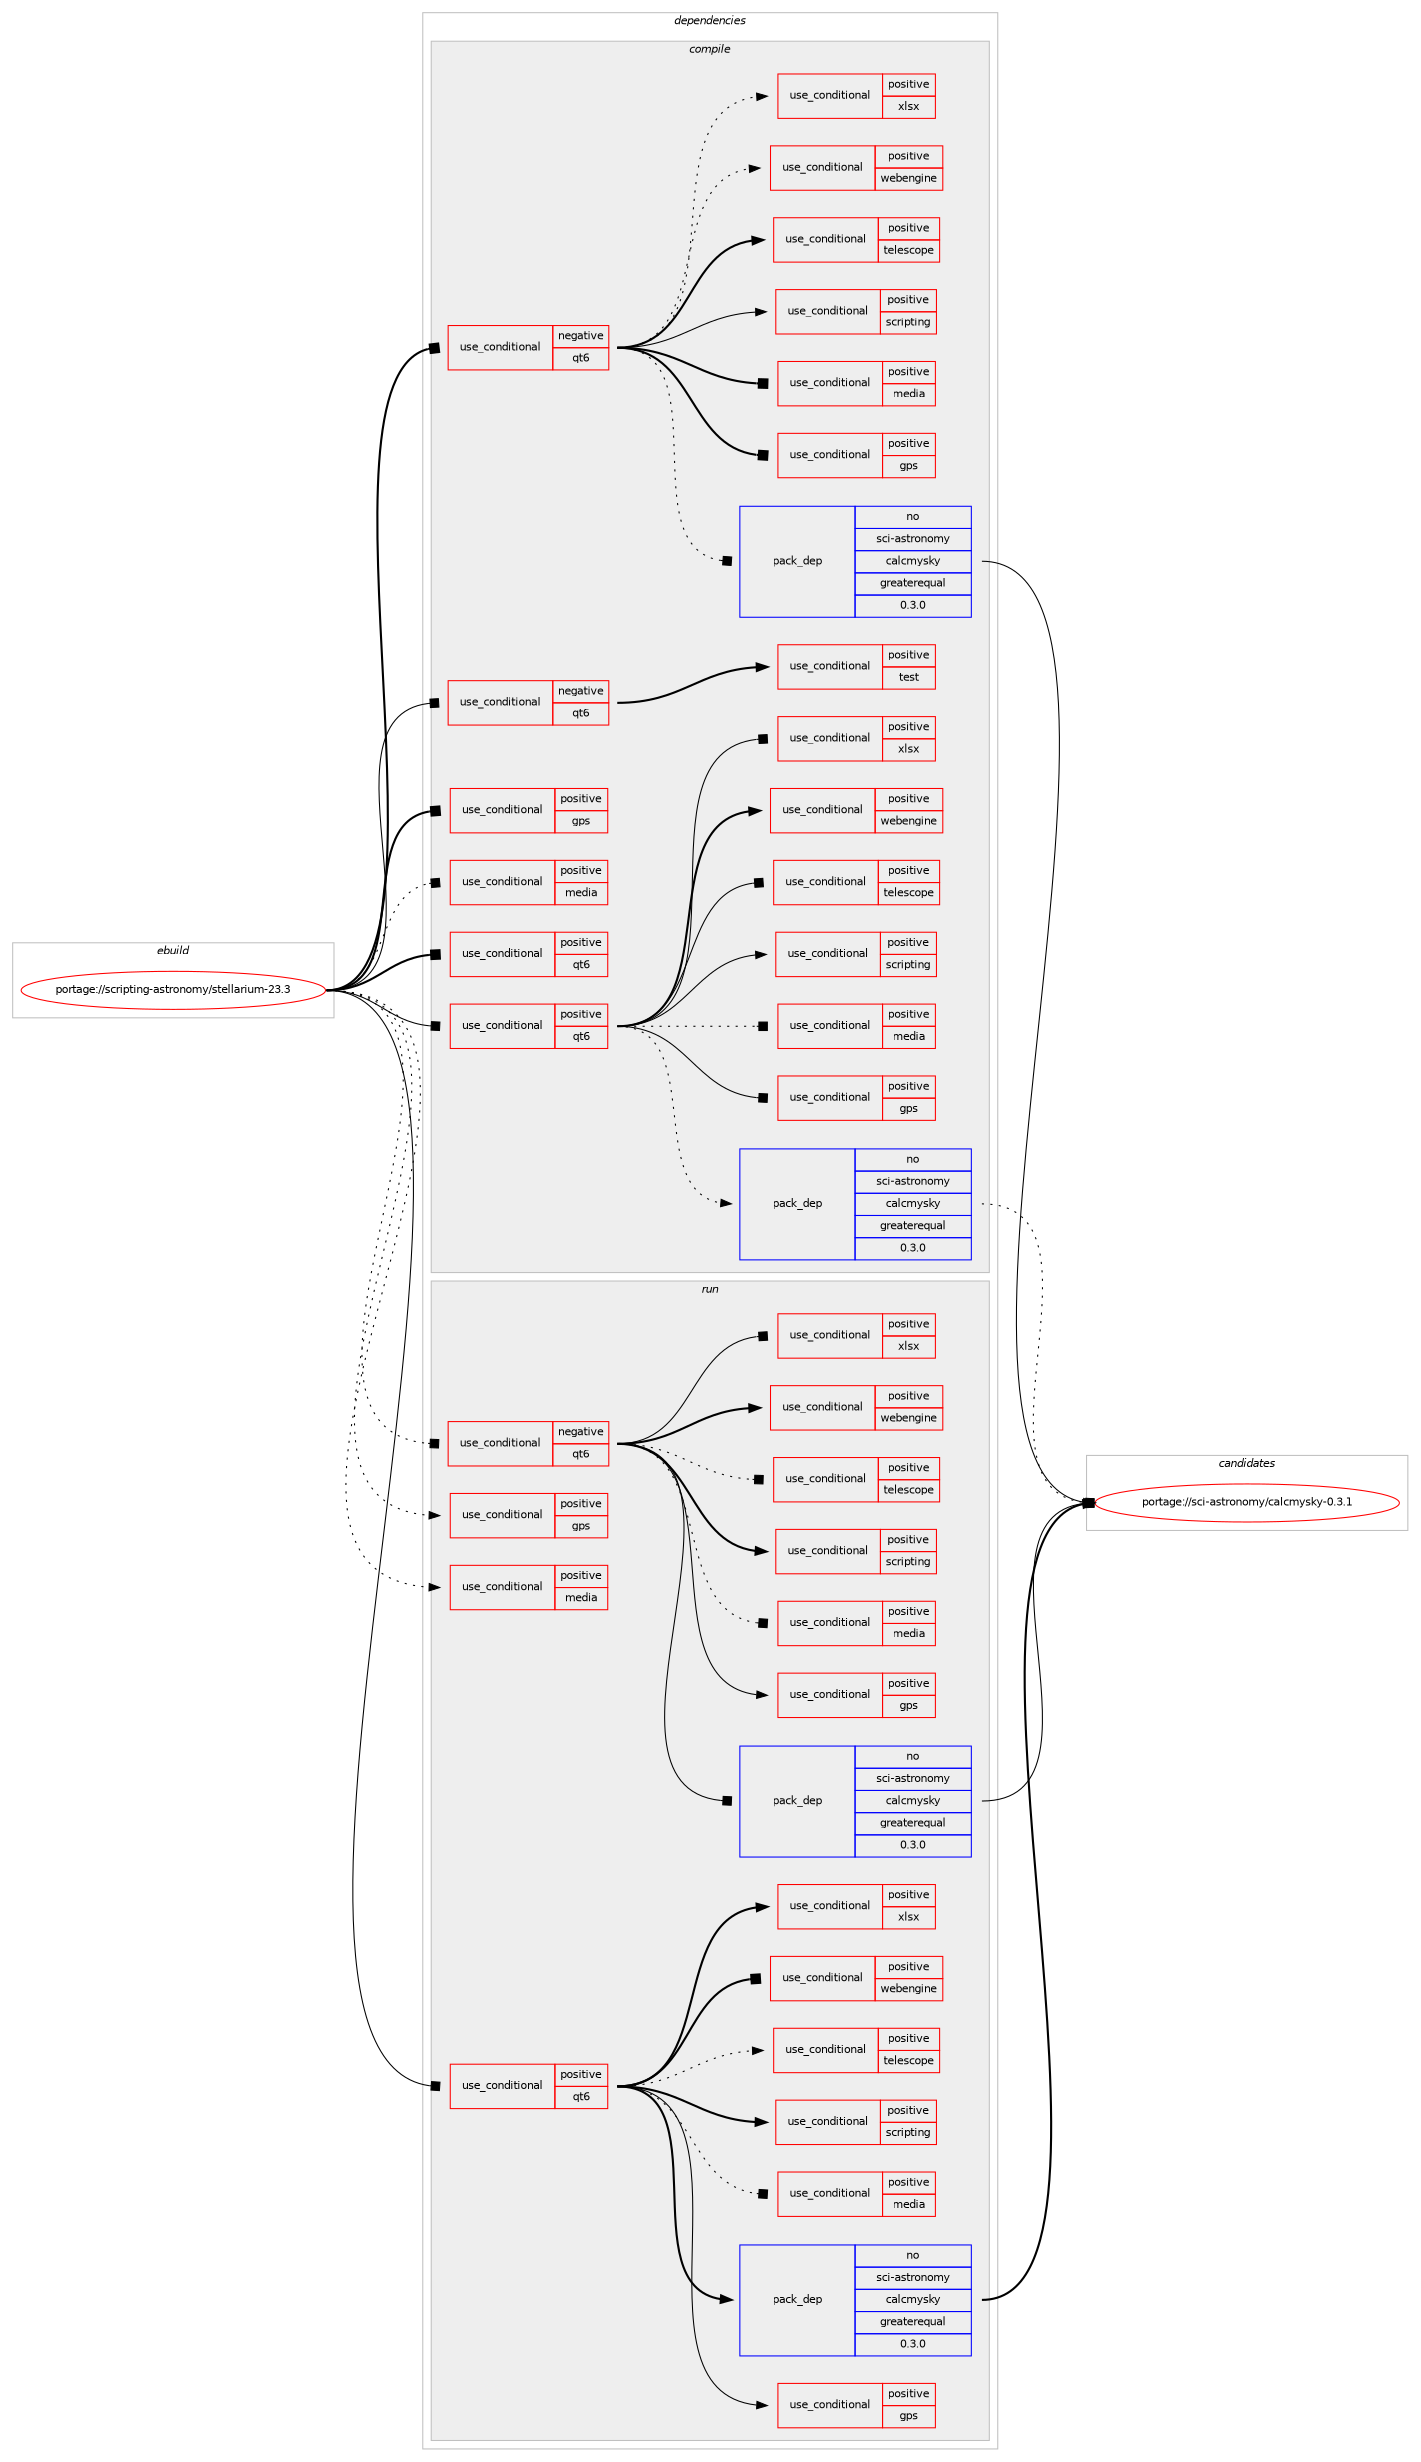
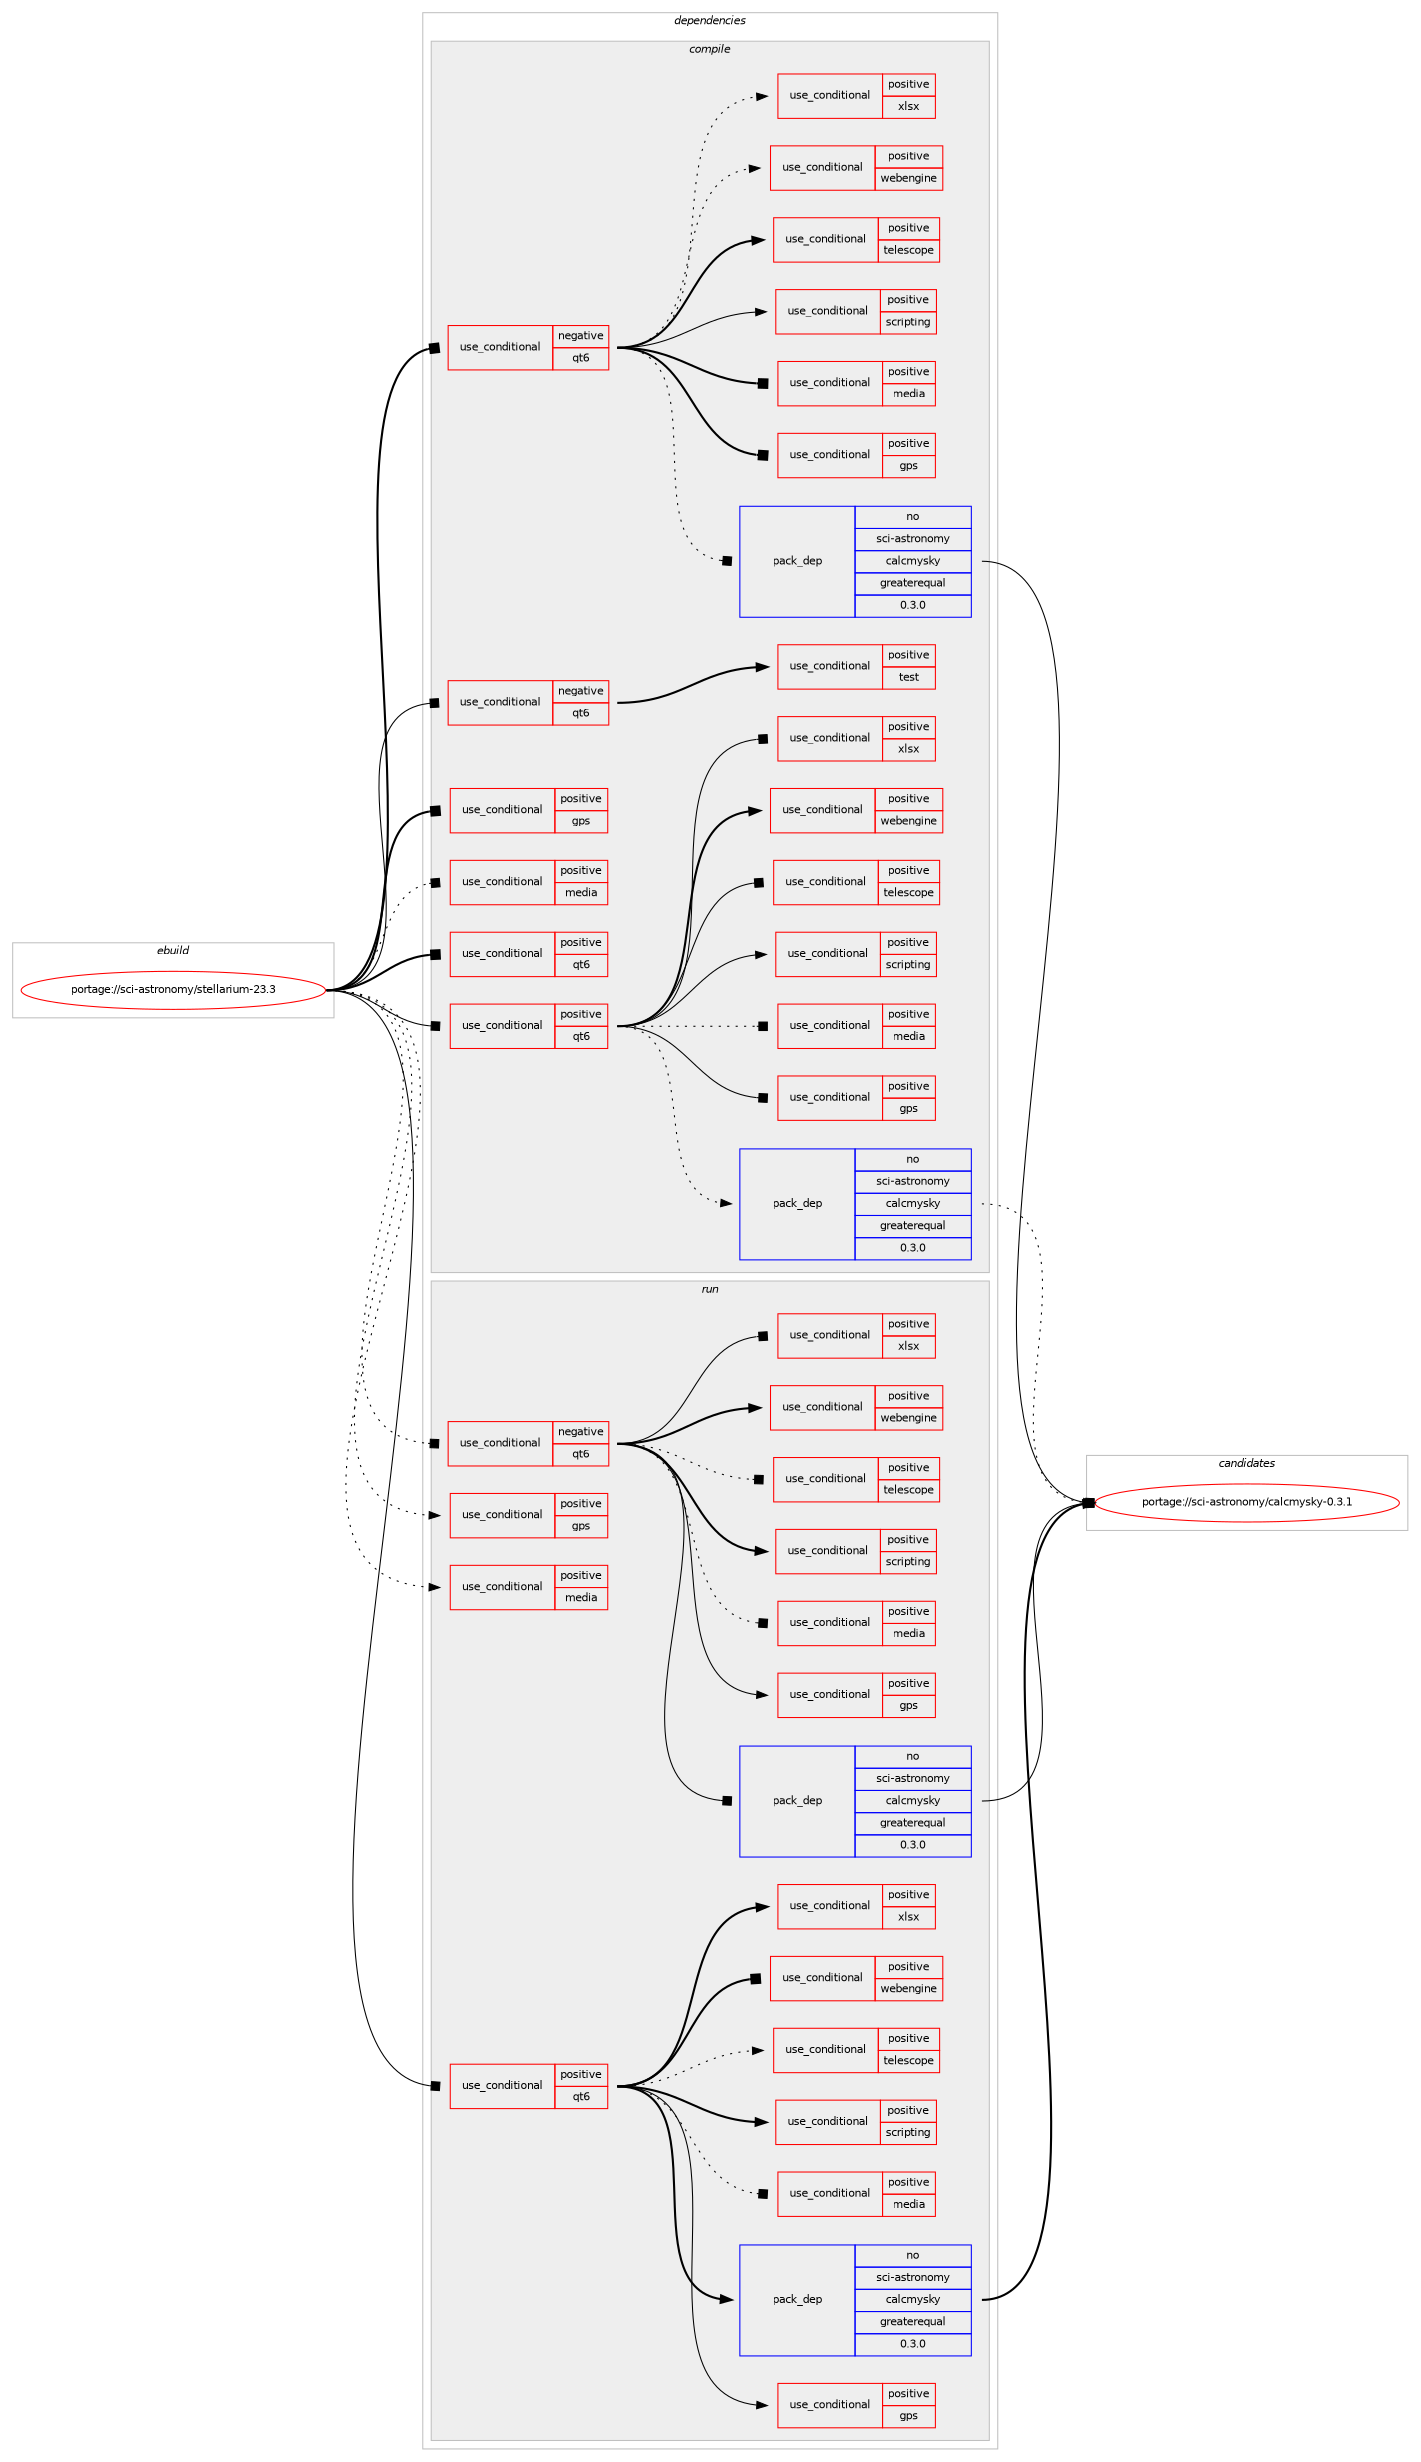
node "portage://scripting-astronomy/stellarium-23.3": label "portage://scripting-astronomy/stellarium-23.3" -> "portage://sci-astronomy/stellarium-23.3"
